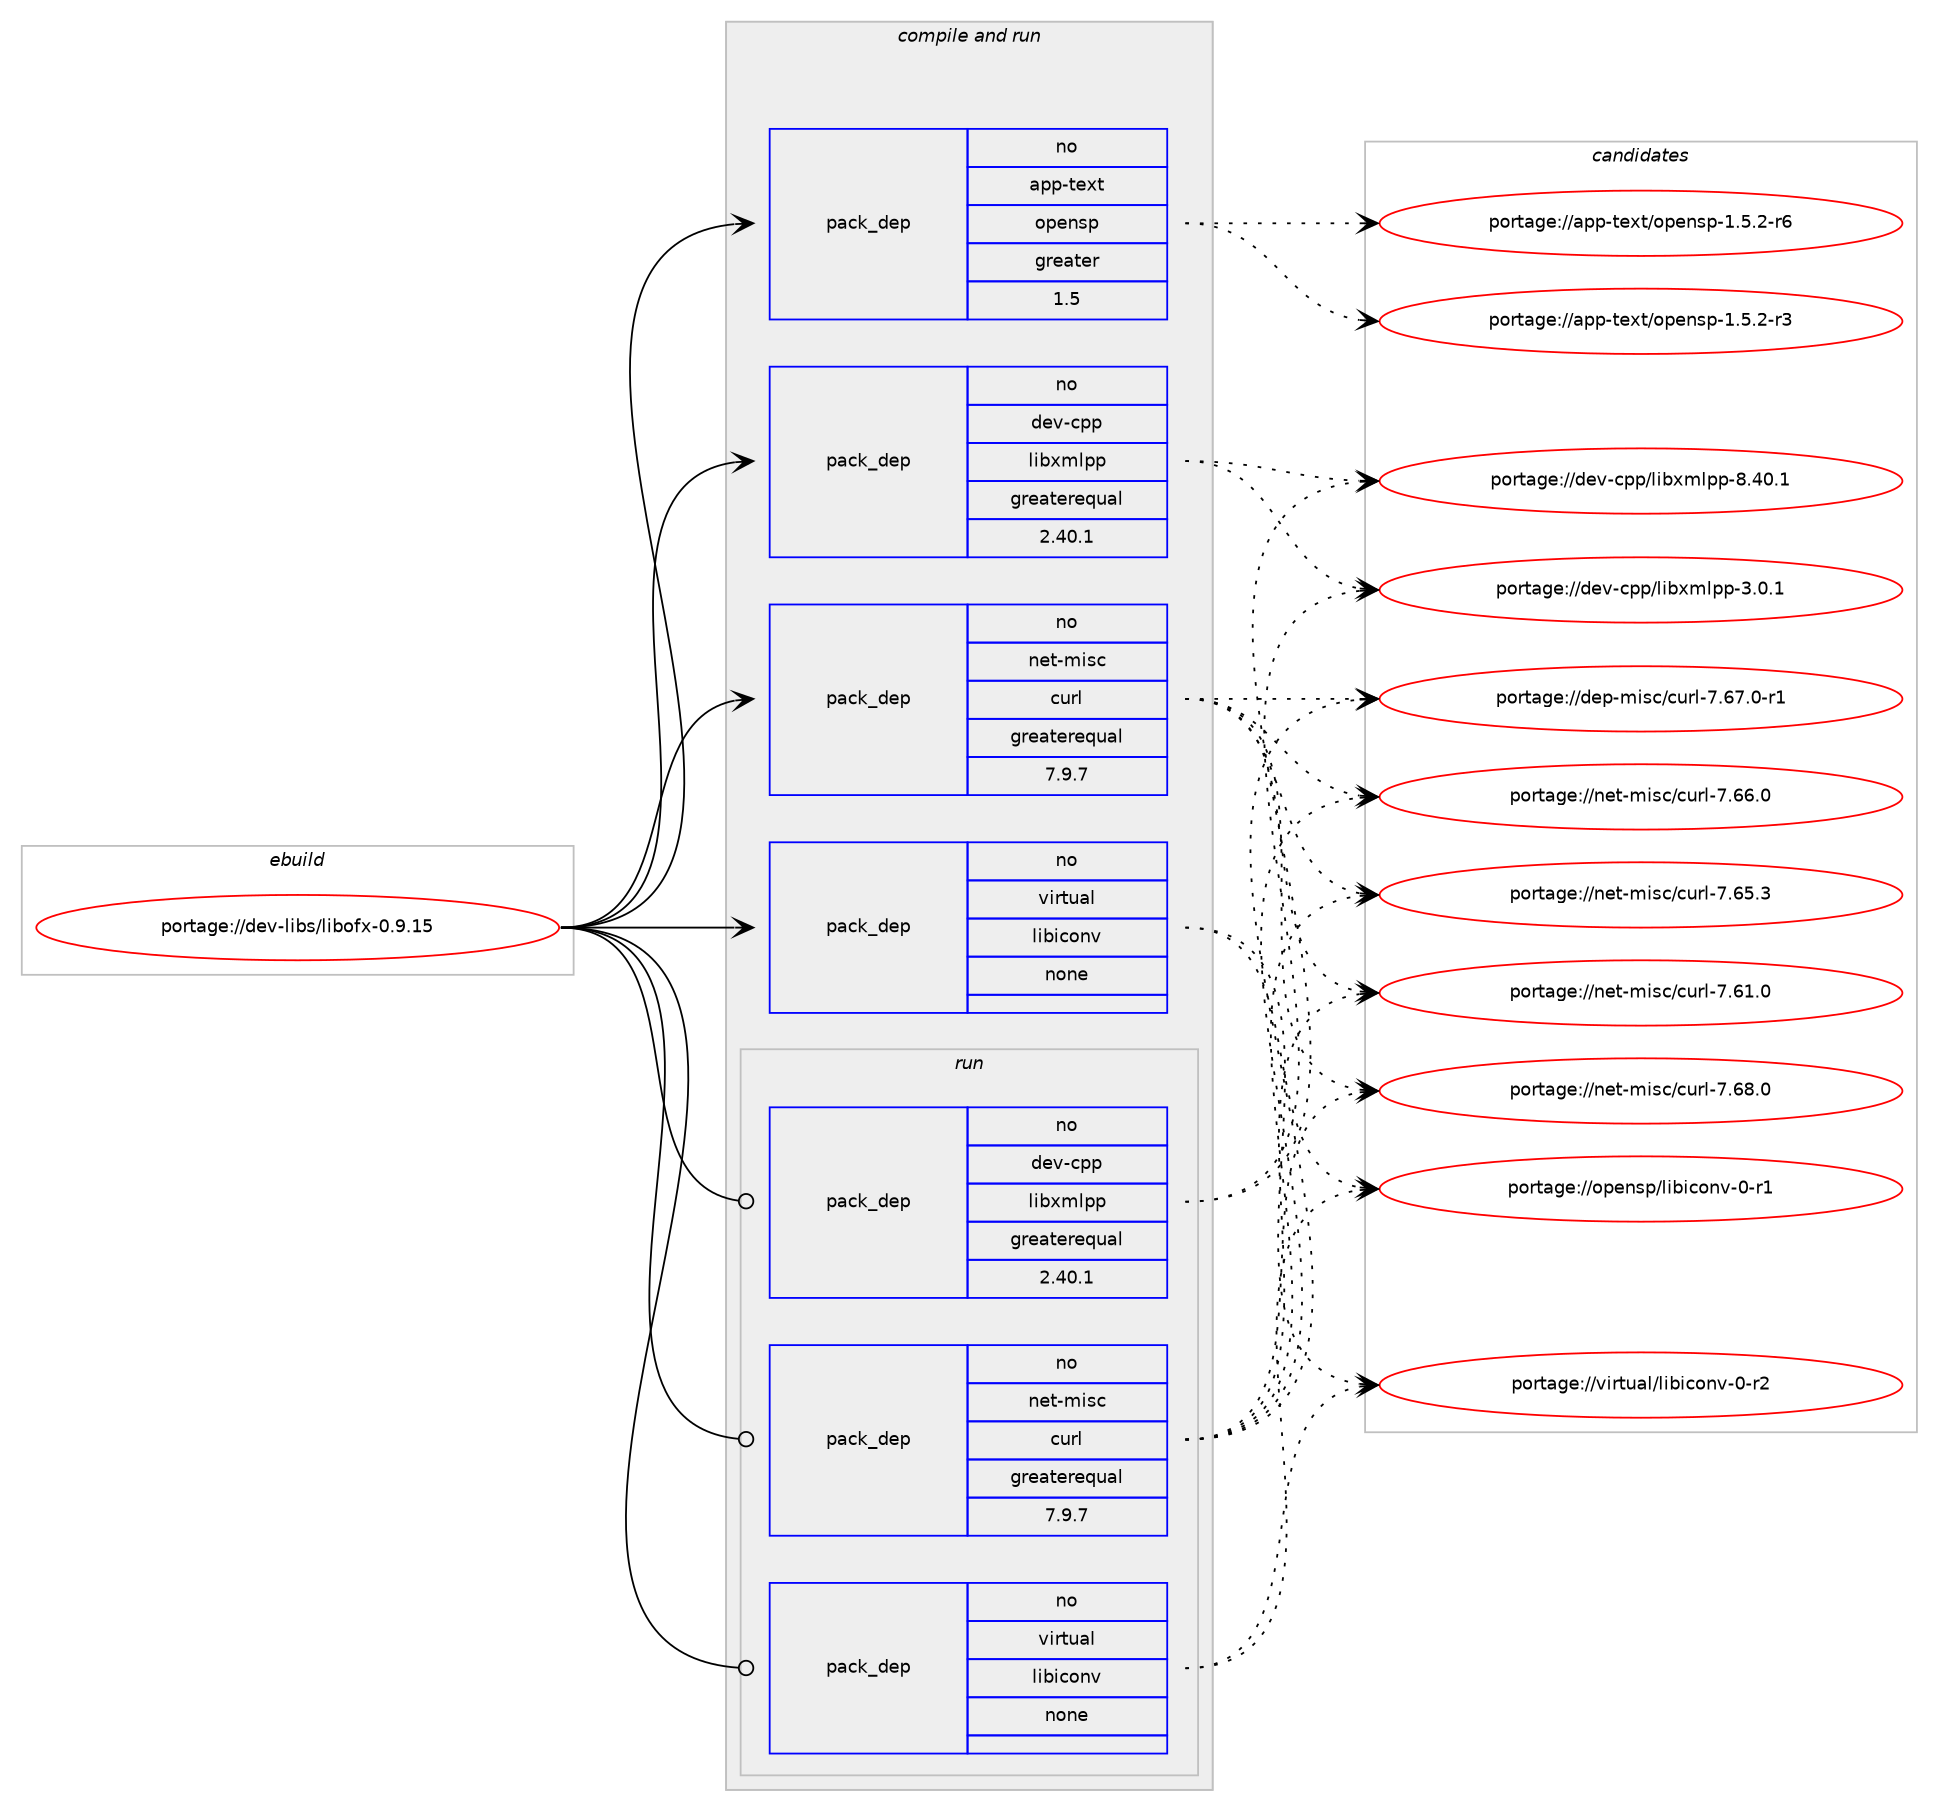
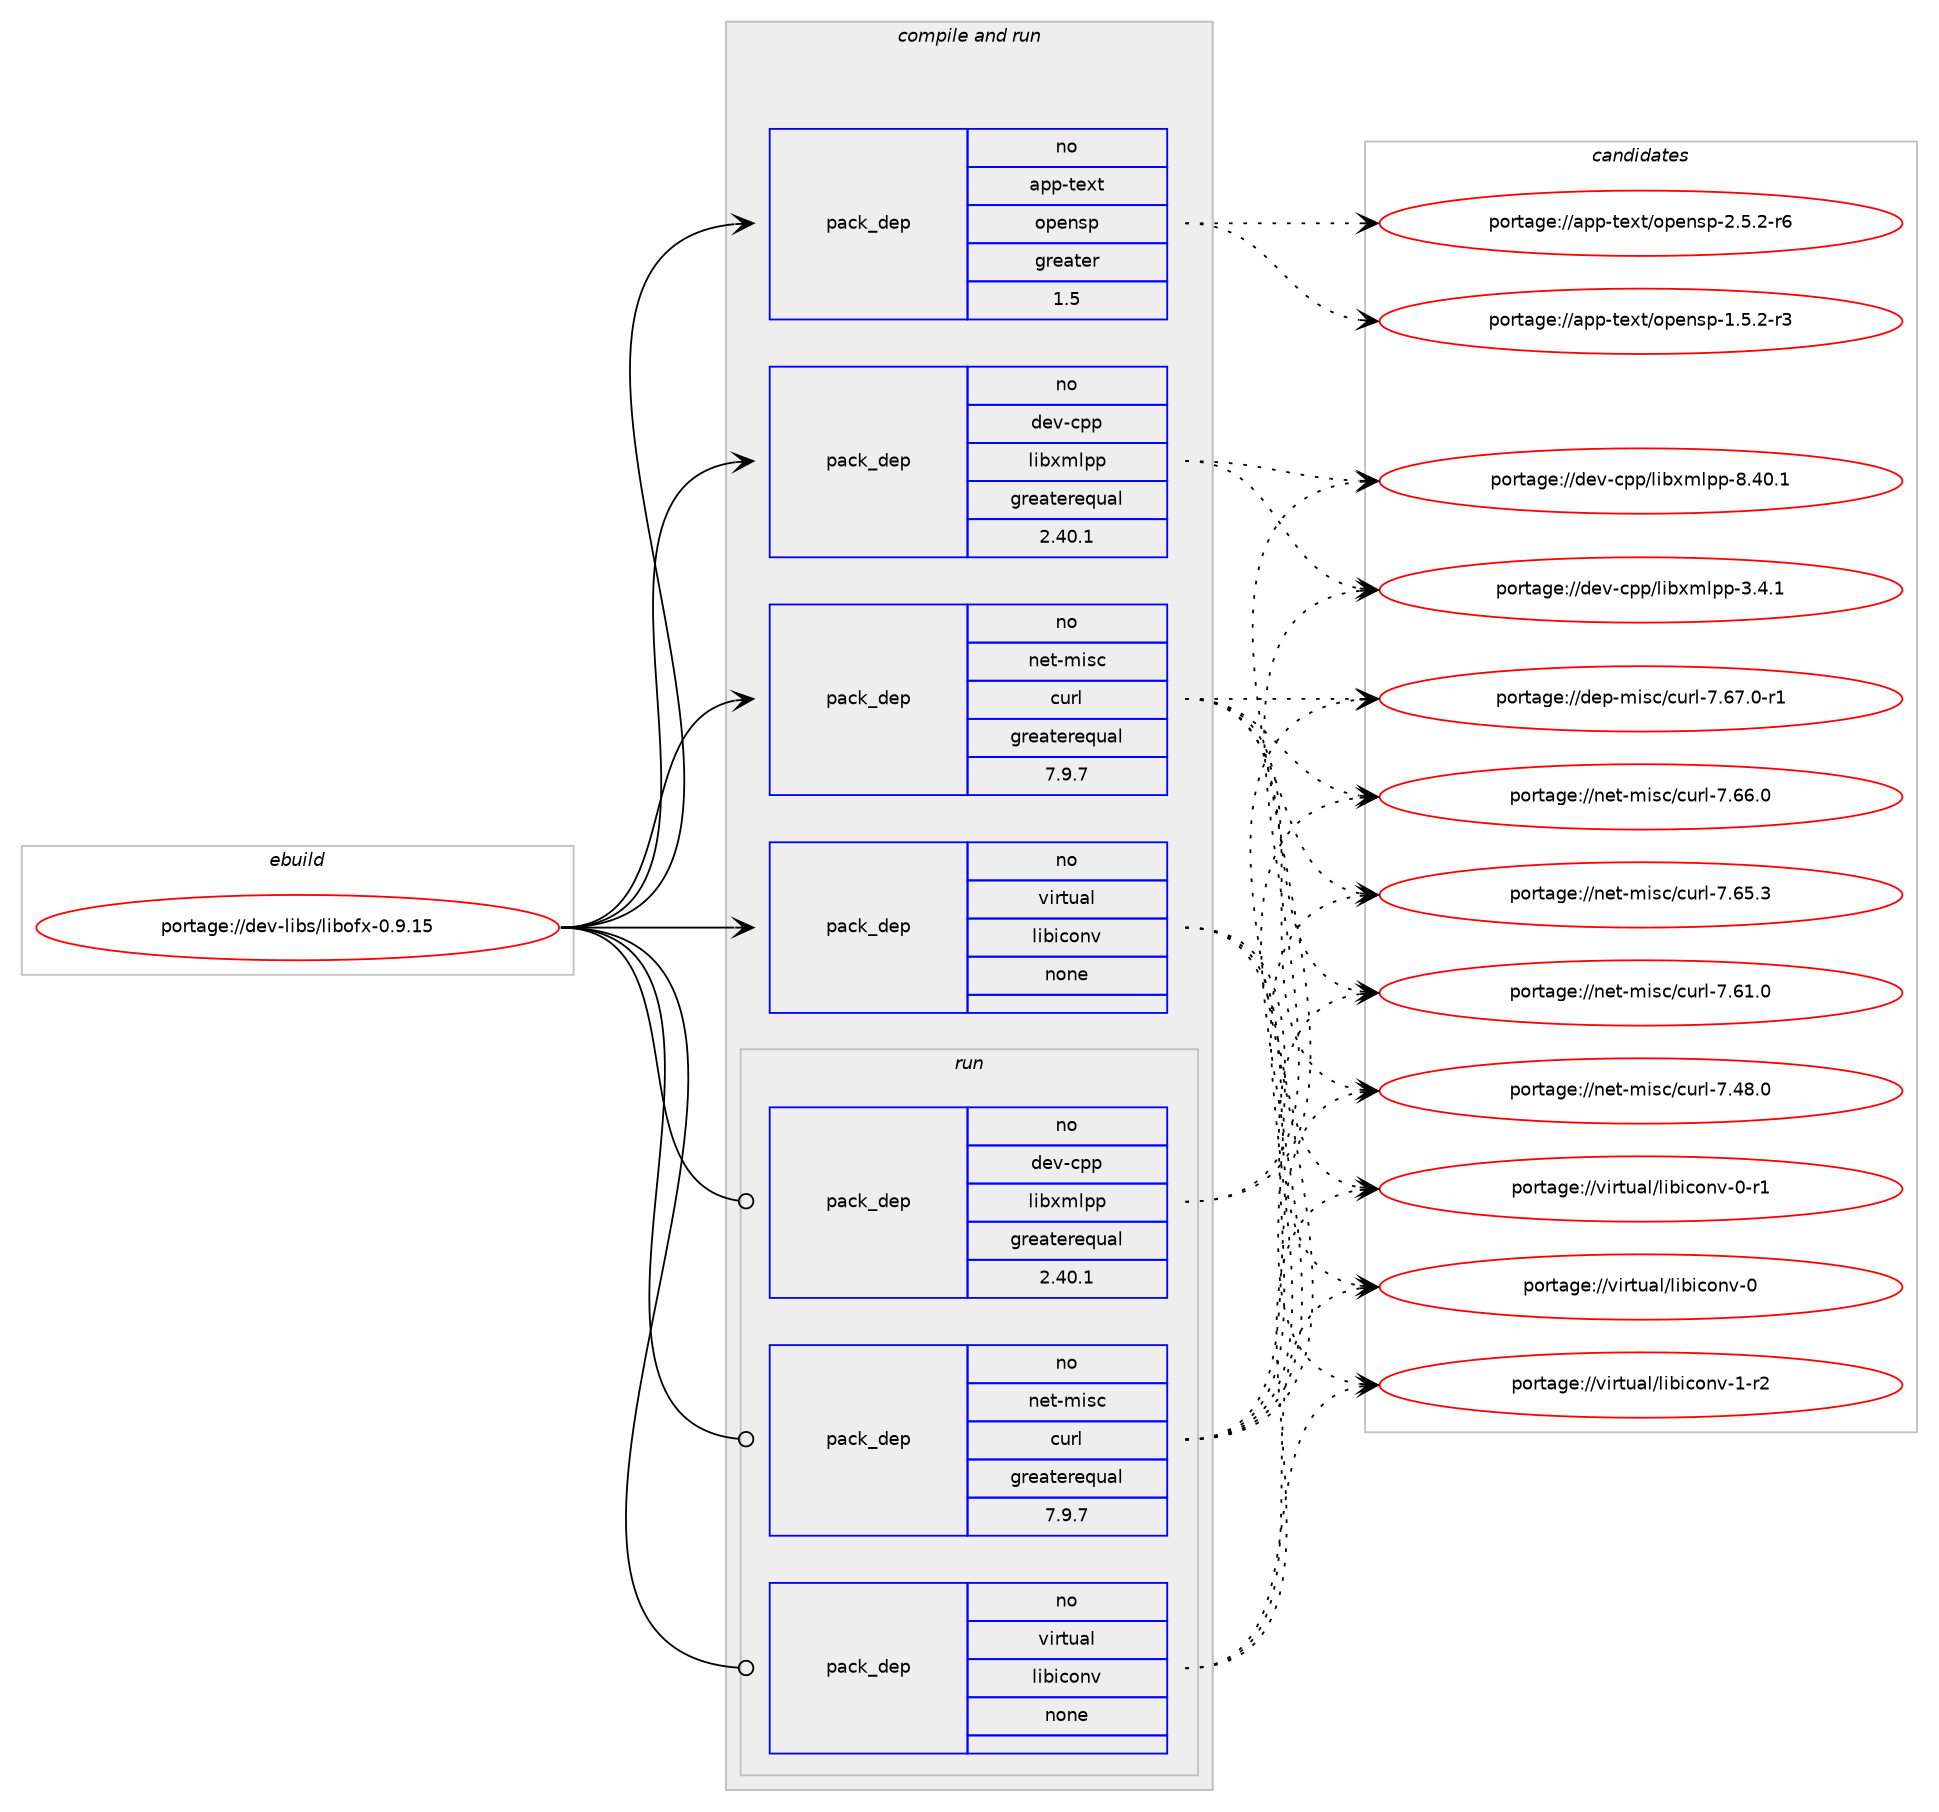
node "portage://app-text/opensp-1.5.2-r6": label "portage://app-text/opensp-1.5.2-r6" -> "portage://app-text/opensp-2.5.2-r6"
node "portage://dev-cpp/libxmlpp-3.0.1": label "portage://dev-cpp/libxmlpp-3.0.1" -> "portage://dev-cpp/libxmlpp-3.4.1"
node "portage://net-misc/curl-7.68.0": label "portage://net-misc/curl-7.68.0" -> "portage://net-misc/curl-7.48.0"
node "portage://opensp/libiconv-0-r1": label "portage://opensp/libiconv-0-r1" -> "portage://virtual/libiconv-0-r1"
node "portage://virtual/libiconv-0": added
node "portage://virtual/libiconv-0-r2": label "portage://virtual/libiconv-0-r2" -> "portage://virtual/libiconv-1-r2"
